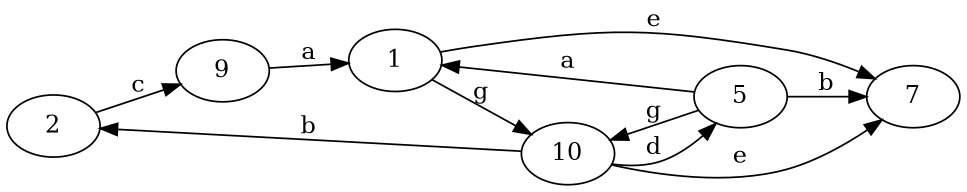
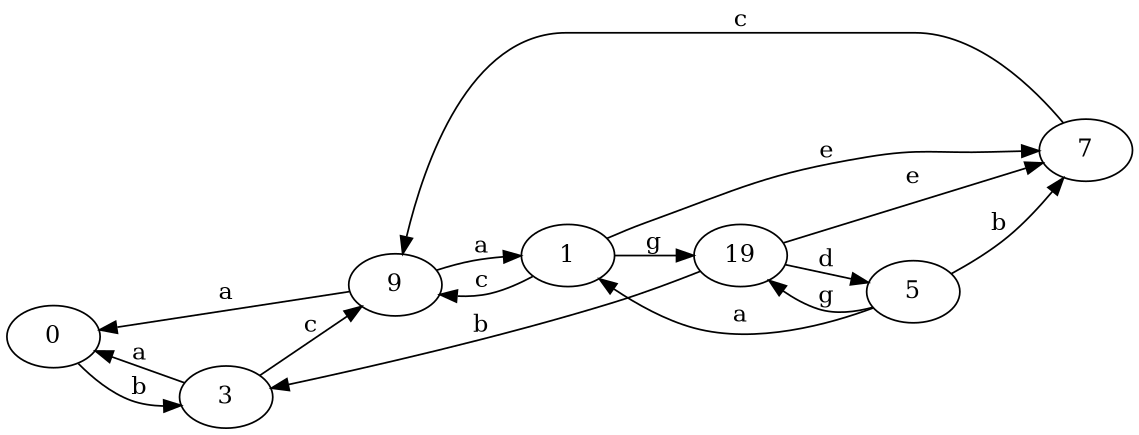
edge "7" -> "9": added, label "c"
node "2": label "2" -> "3"
node "10": label "10" -> "19"
edge "1" -> "9": added, label "c"
node "0": added
